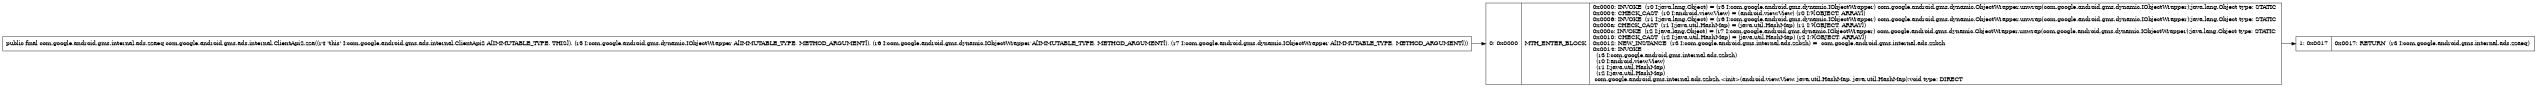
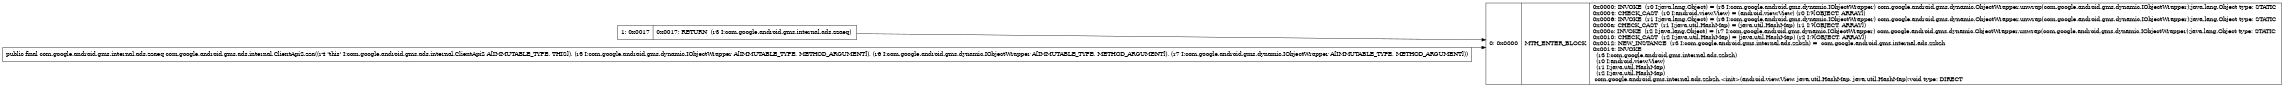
edge "0: 0x0000" -> "1: 0x0017": reversed
